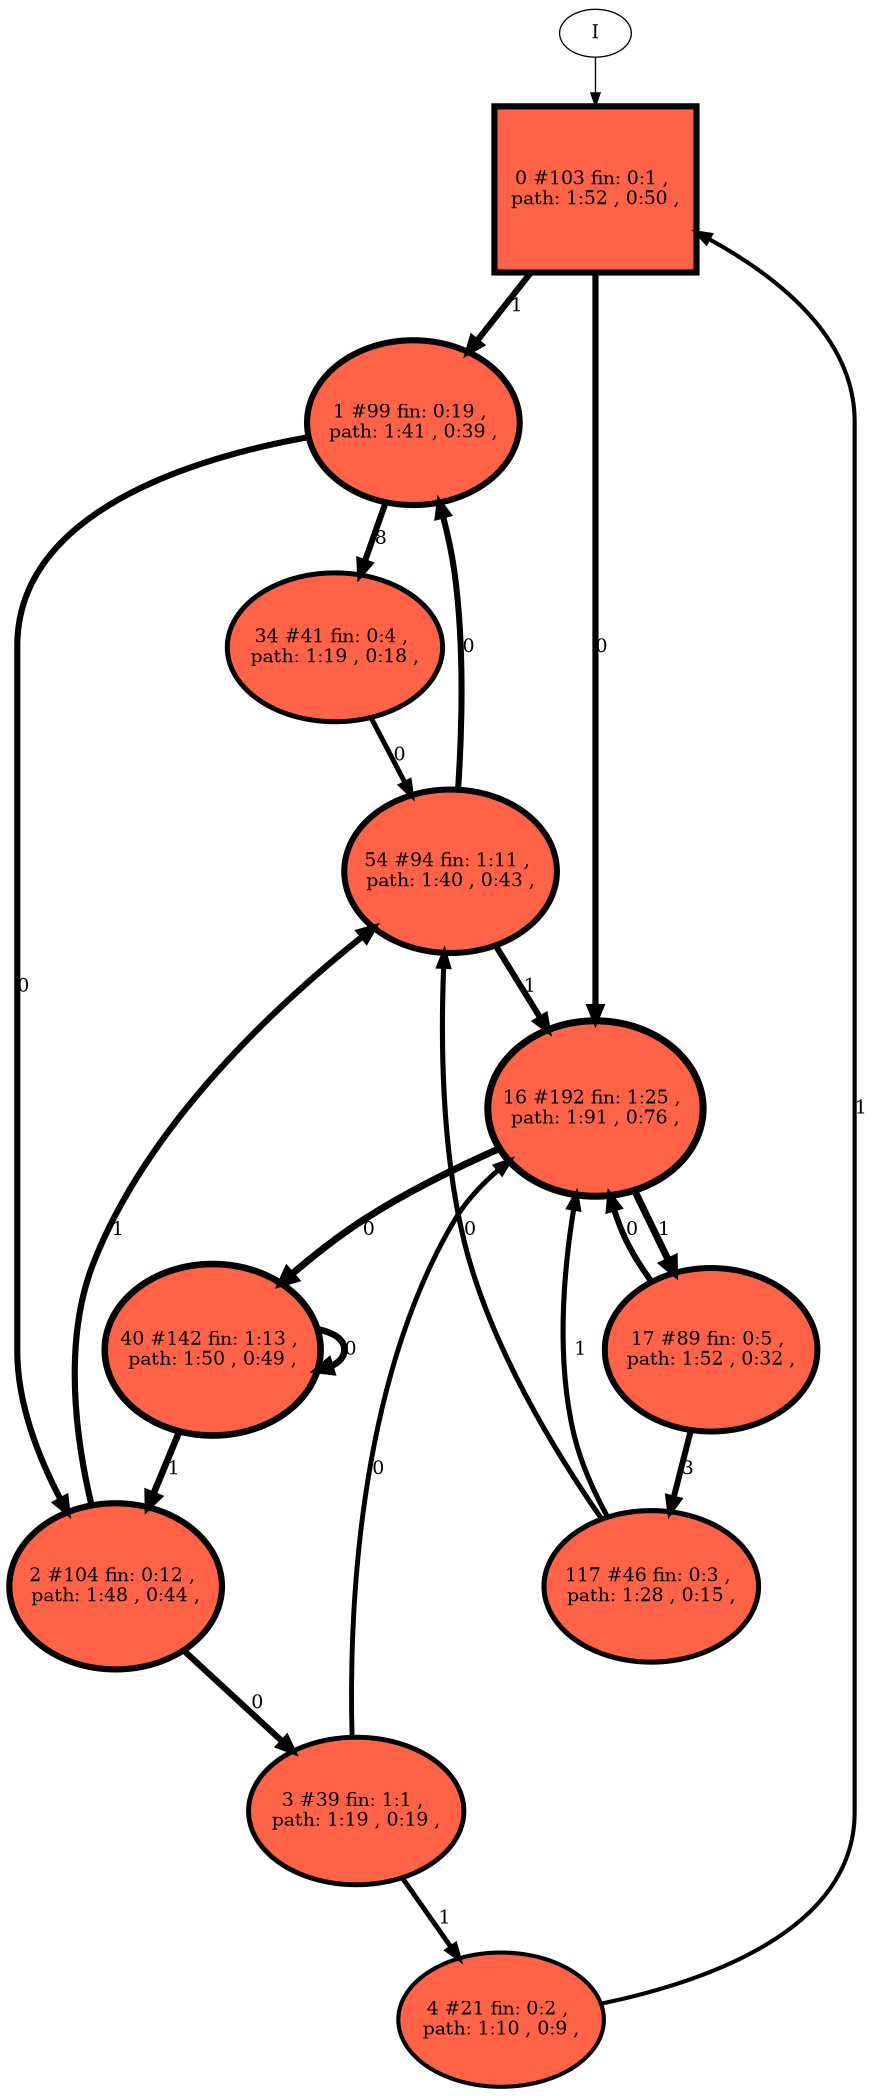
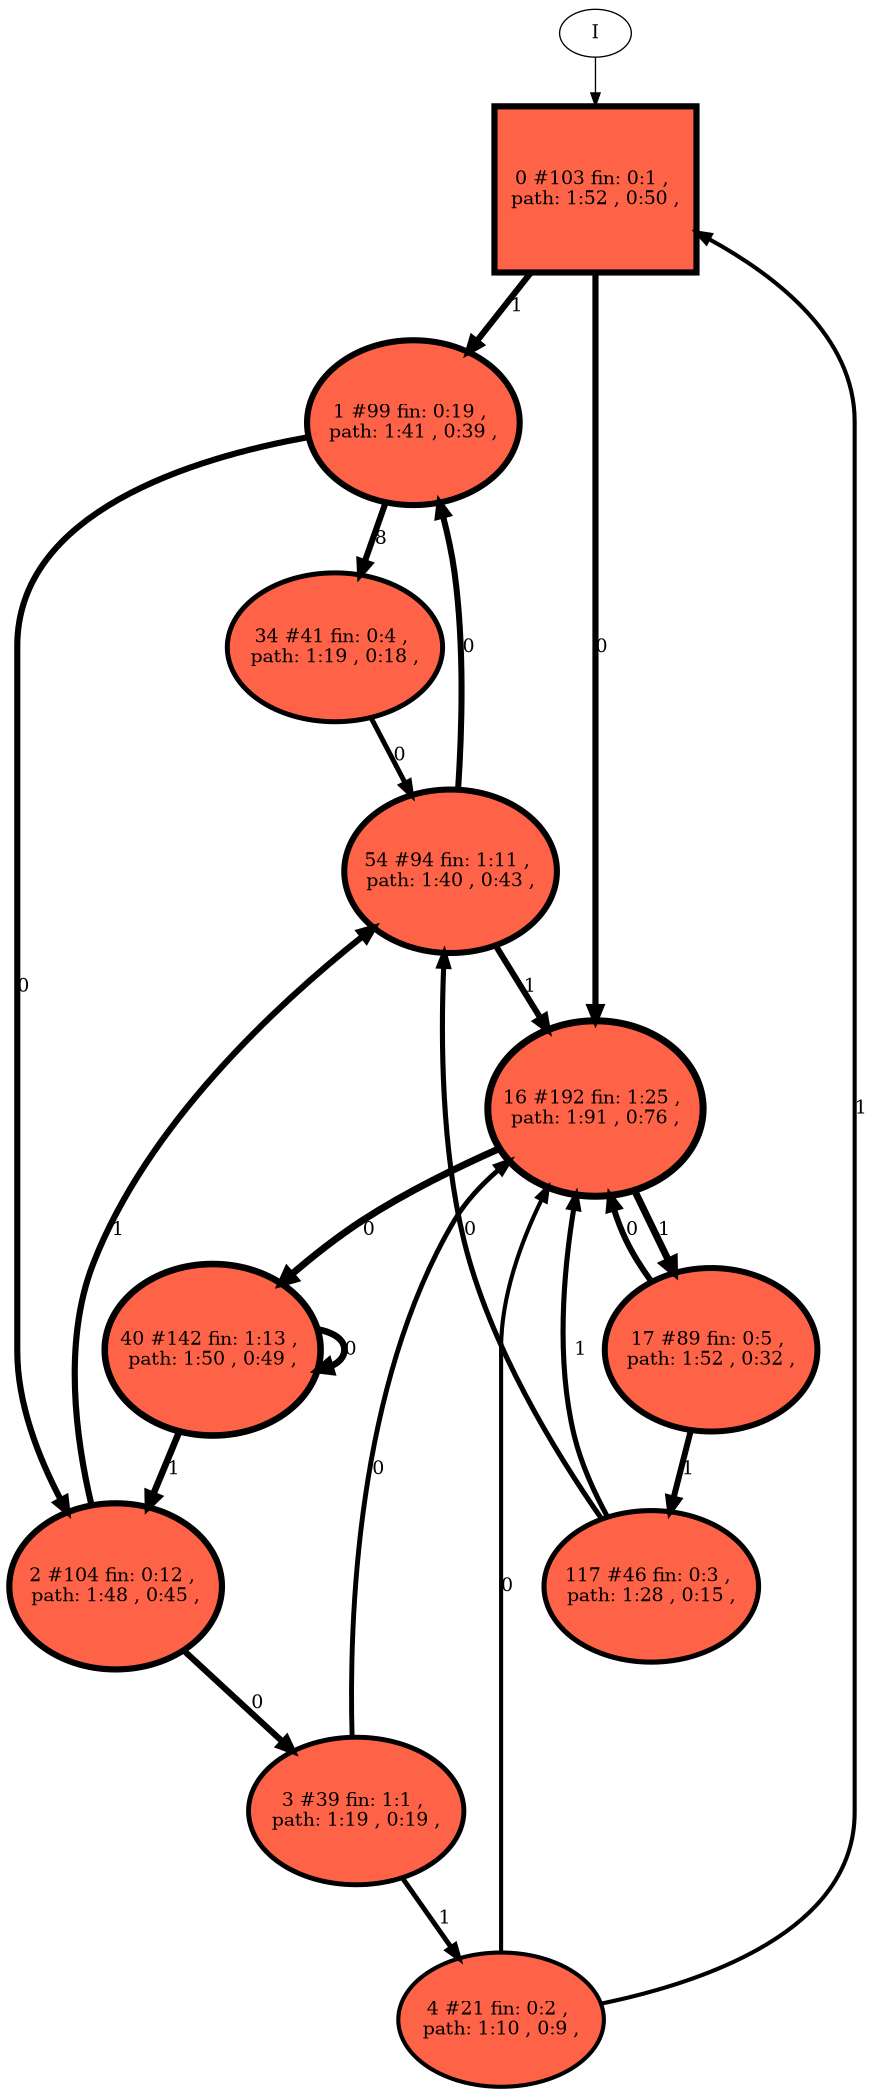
edge "17 #89 fin: 0:5 , path: 1:52 , 0:32 ," -> "117 #46 fin: 0:3 , path: 1:28 , 0:15 ,": label "3 " -> "1 "
edge "4 #21 fin: 0:2 , path: 1:10 , 0:9 ," -> "16 #192 fin: 1:25 , path: 1:91 , 0:76 ,": added, label "0"
node "2 #104 fin: 0:12 , path: 1:48 , 0:44 ,": label "2 #104 fin: 0:12 , path: 1:48 , 0:44 ," -> "2 #104 fin: 0:12 , path: 1:48 , 0:45 ,"
